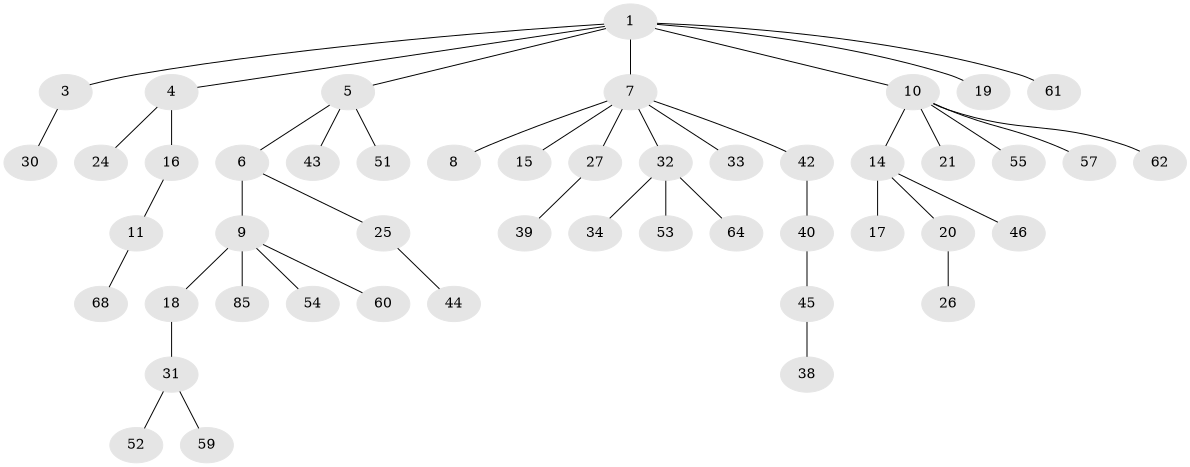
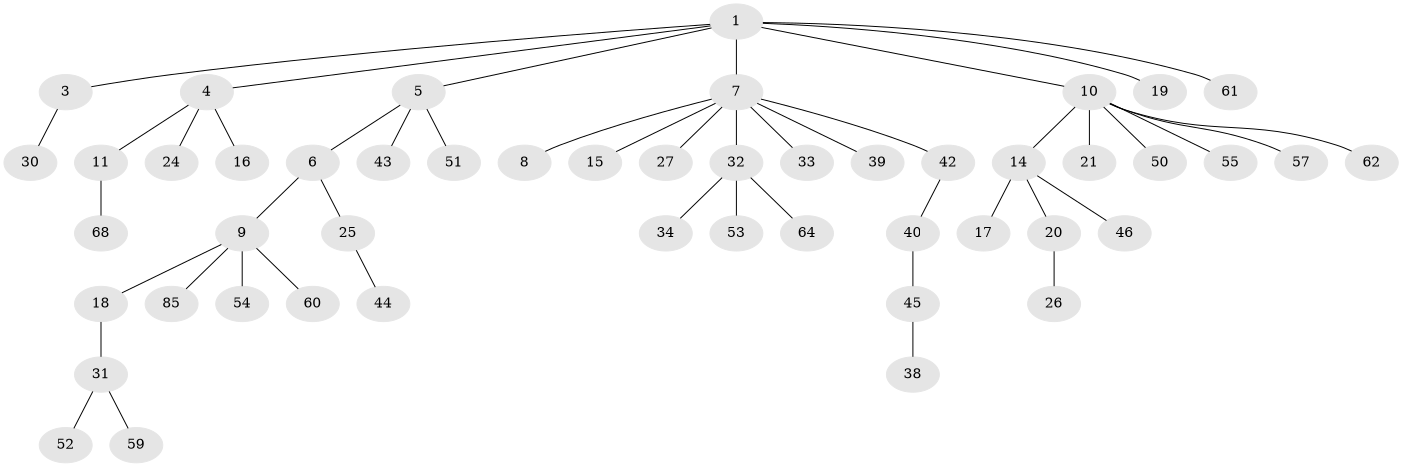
node "50": added
edge "16" -- "11": now "4" -- "11"
edge "27" -- "39": now "7" -- "39"
